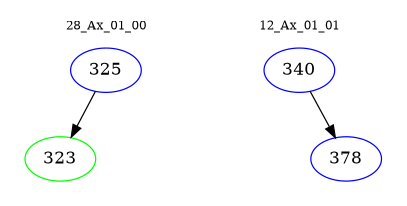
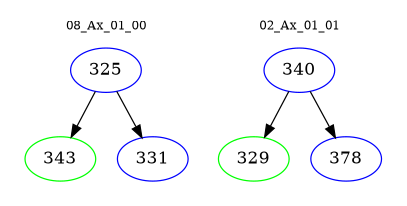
cluster "28_Ax_01_00": label "28_Ax_01_00" -> "08_Ax_01_00"
cluster "12_Ax_01_01": label "12_Ax_01_01" -> "02_Ax_01_01"
node "323": label "323" -> "343"
node "331": added
node "329": added
